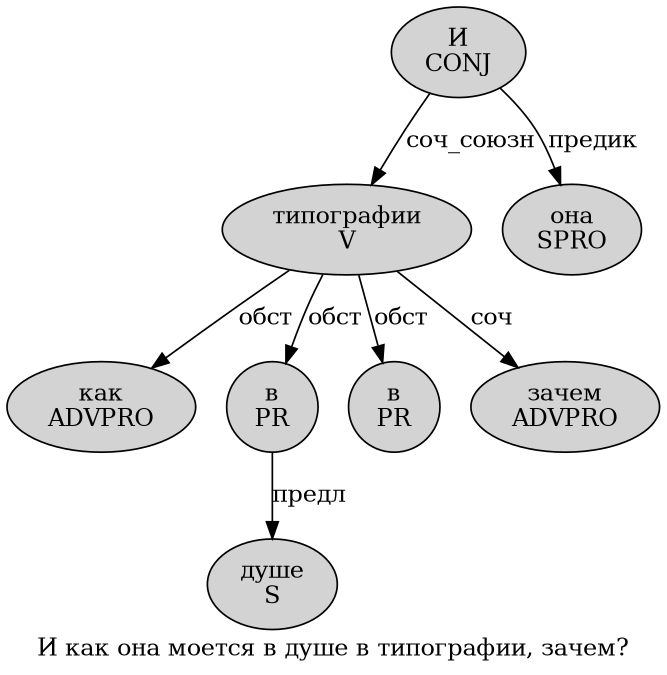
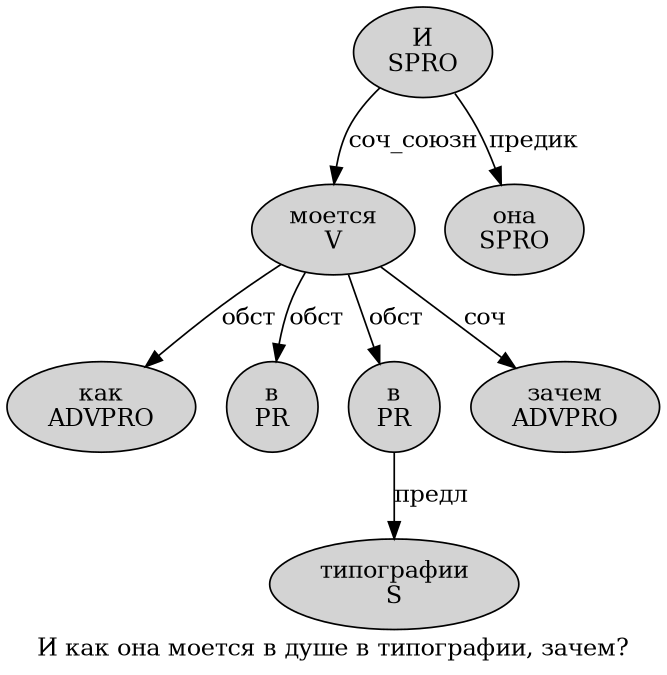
node "И CONJ": label "И CONJ" -> "И SPRO"
node "типографии V": label "типографии V" -> "моется V"
node "душе S": removed
node "типографии S": added
